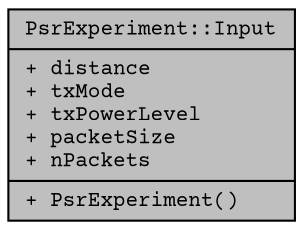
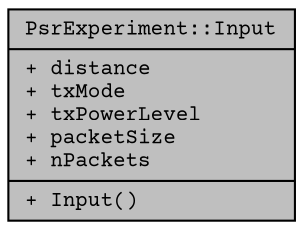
node "PsrExperiment::Input": text "+ PsrExperiment()" -> "+ Input()"
